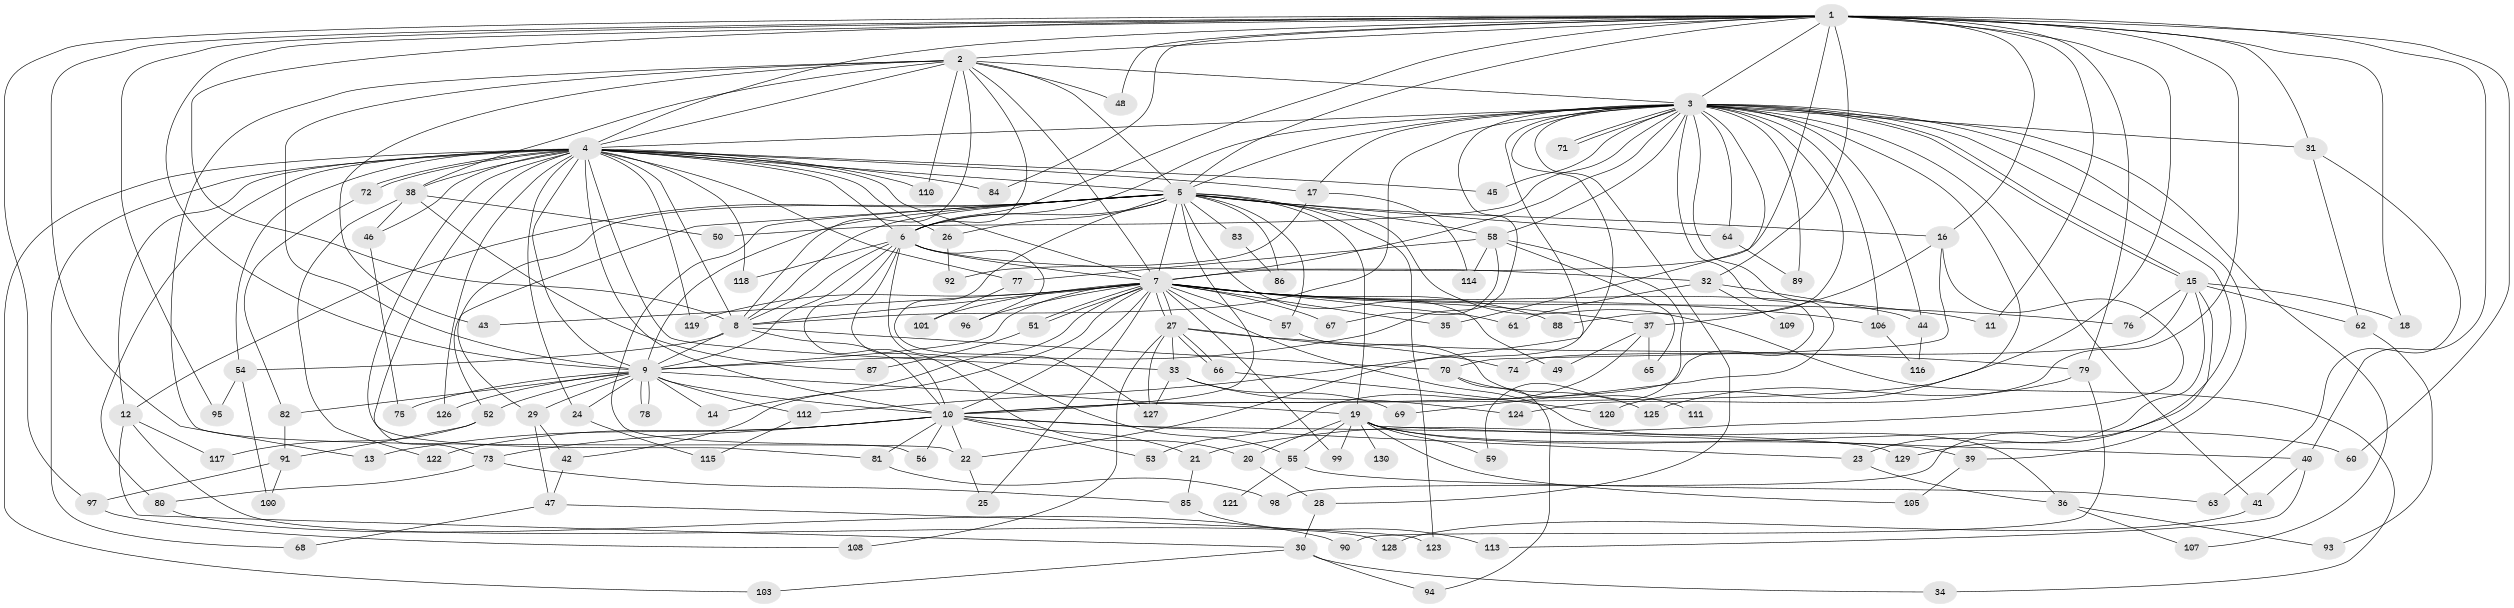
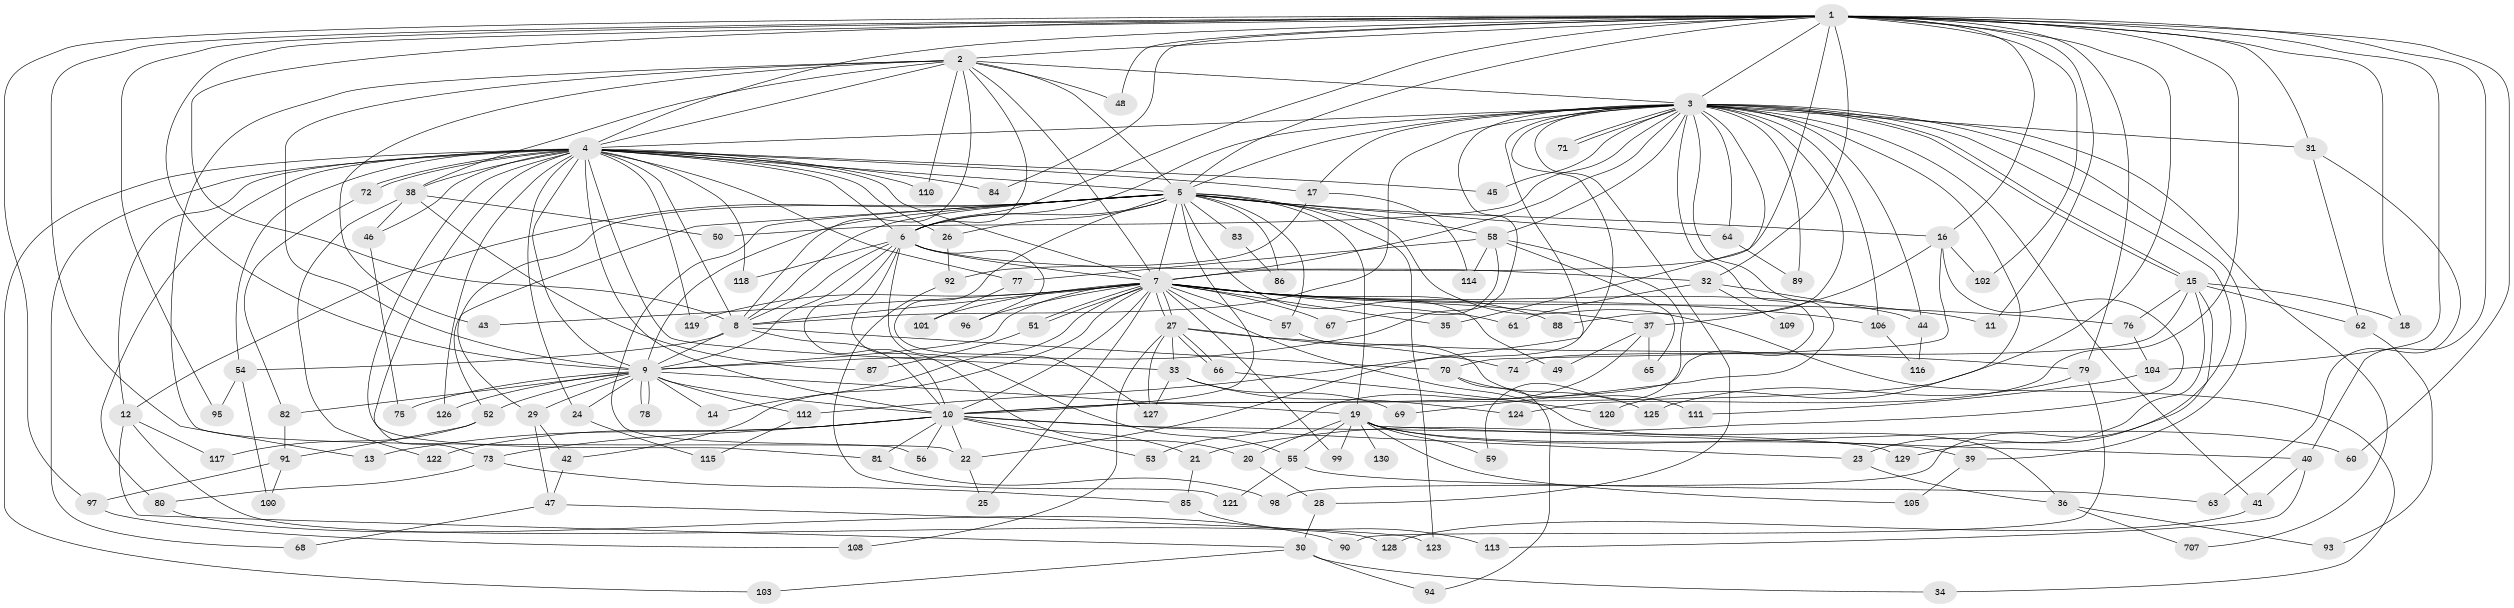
node "102": added
node "104": added
edge "92" -- "121": added
node "107": label "107" -> "707"
